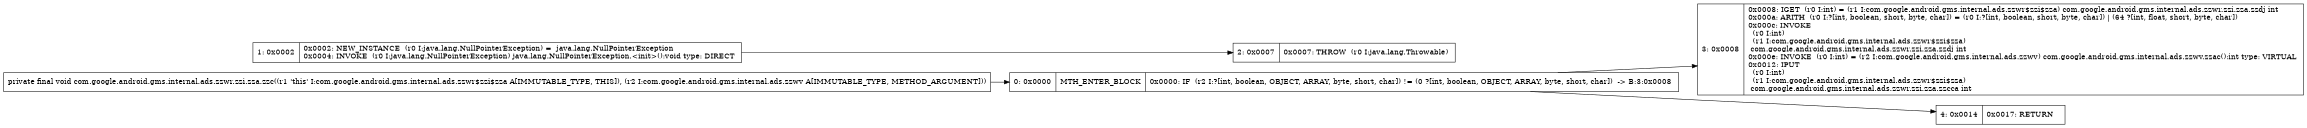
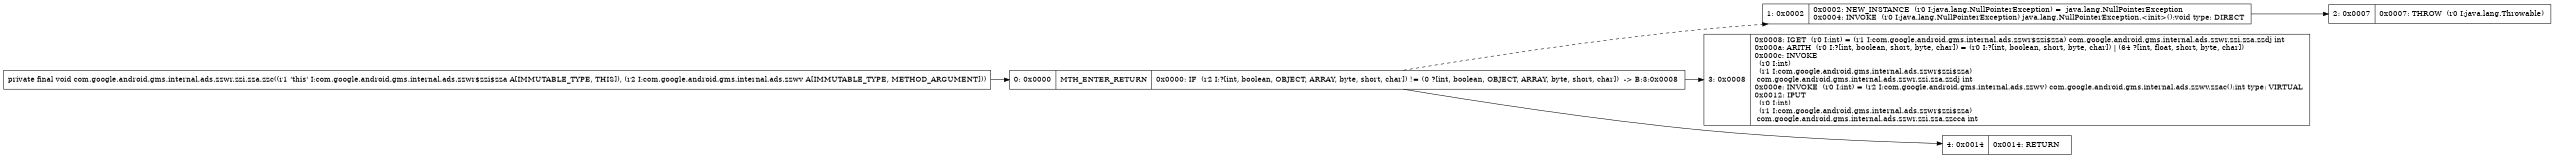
edge "0: 0x0000" -> "1: 0x0002": added
node "0: 0x0000": text "MTH_ENTER_BLOCK" -> "MTH_ENTER_RETURN"
node "4: 0x0014": text "0x0017: RETURN" -> "0x0014: RETURN"
